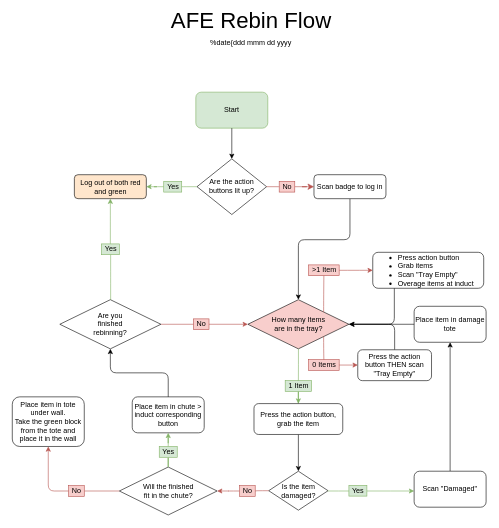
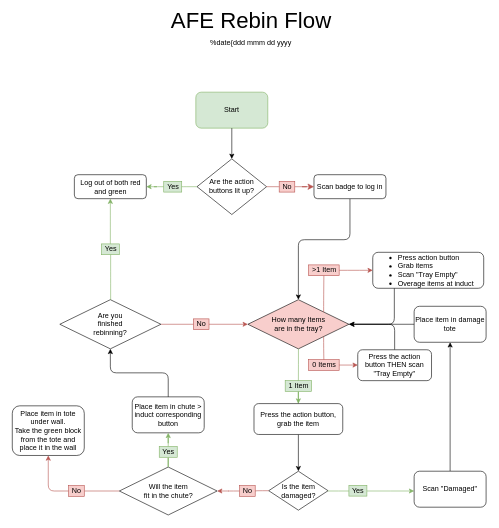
node "Log out of both red and green": fillcolor #ffe6cc -> #ffffff
node "Place item in tote under wall. Take the green block from the tote and place it in the wall": moved (48, 422) -> (48, 431)
node "Will the finished fit in the chute?": label "Will the finished fit in the chute?" -> "Will the item fit in the chute?"
